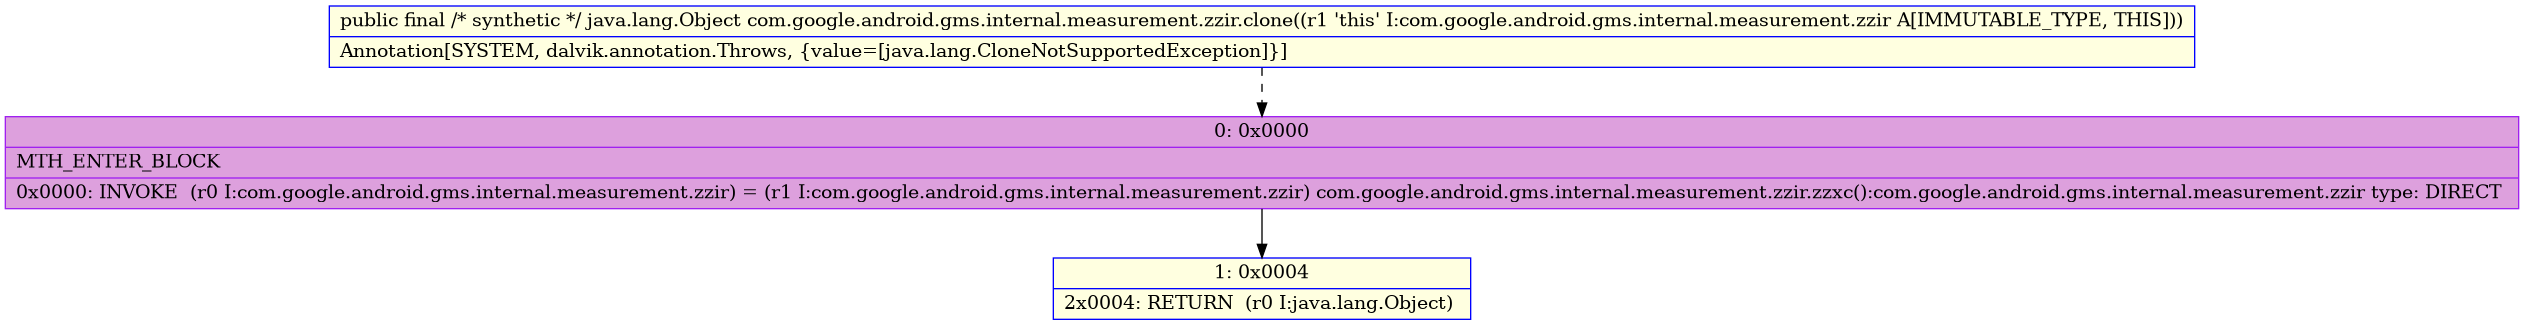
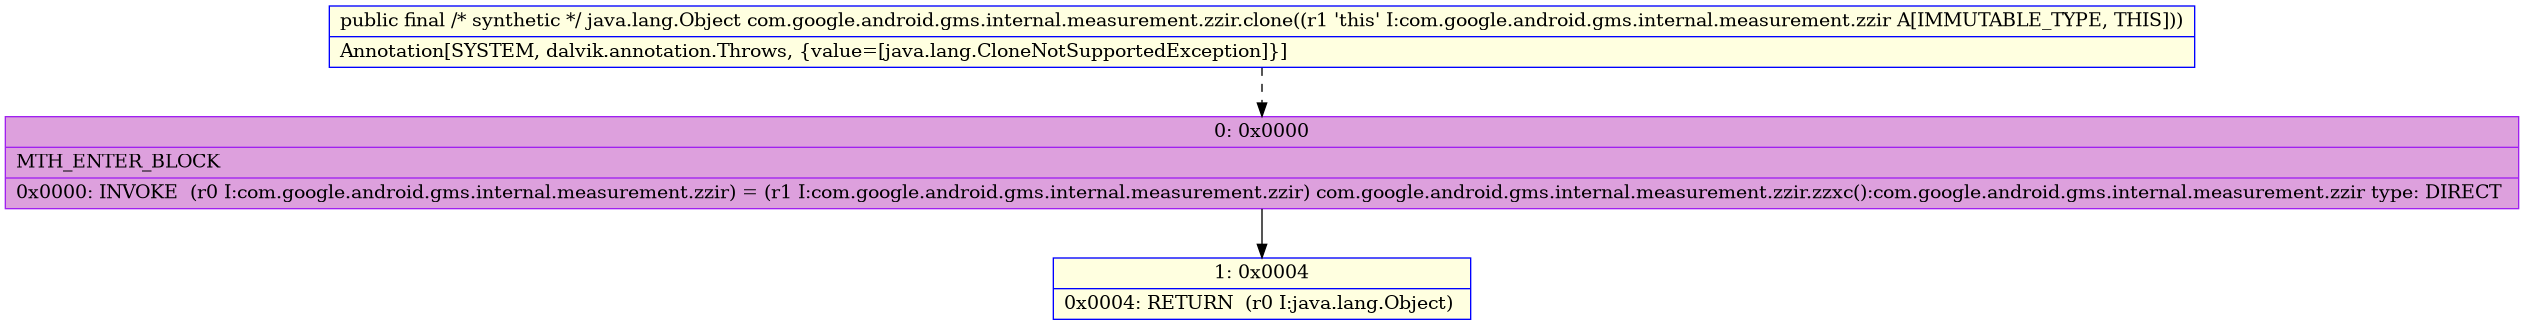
node "1: 0x0004": text "2x0004: RETURN  (r0 I:java.lang.Object)" -> "0x0004: RETURN  (r0 I:java.lang.Object)"
